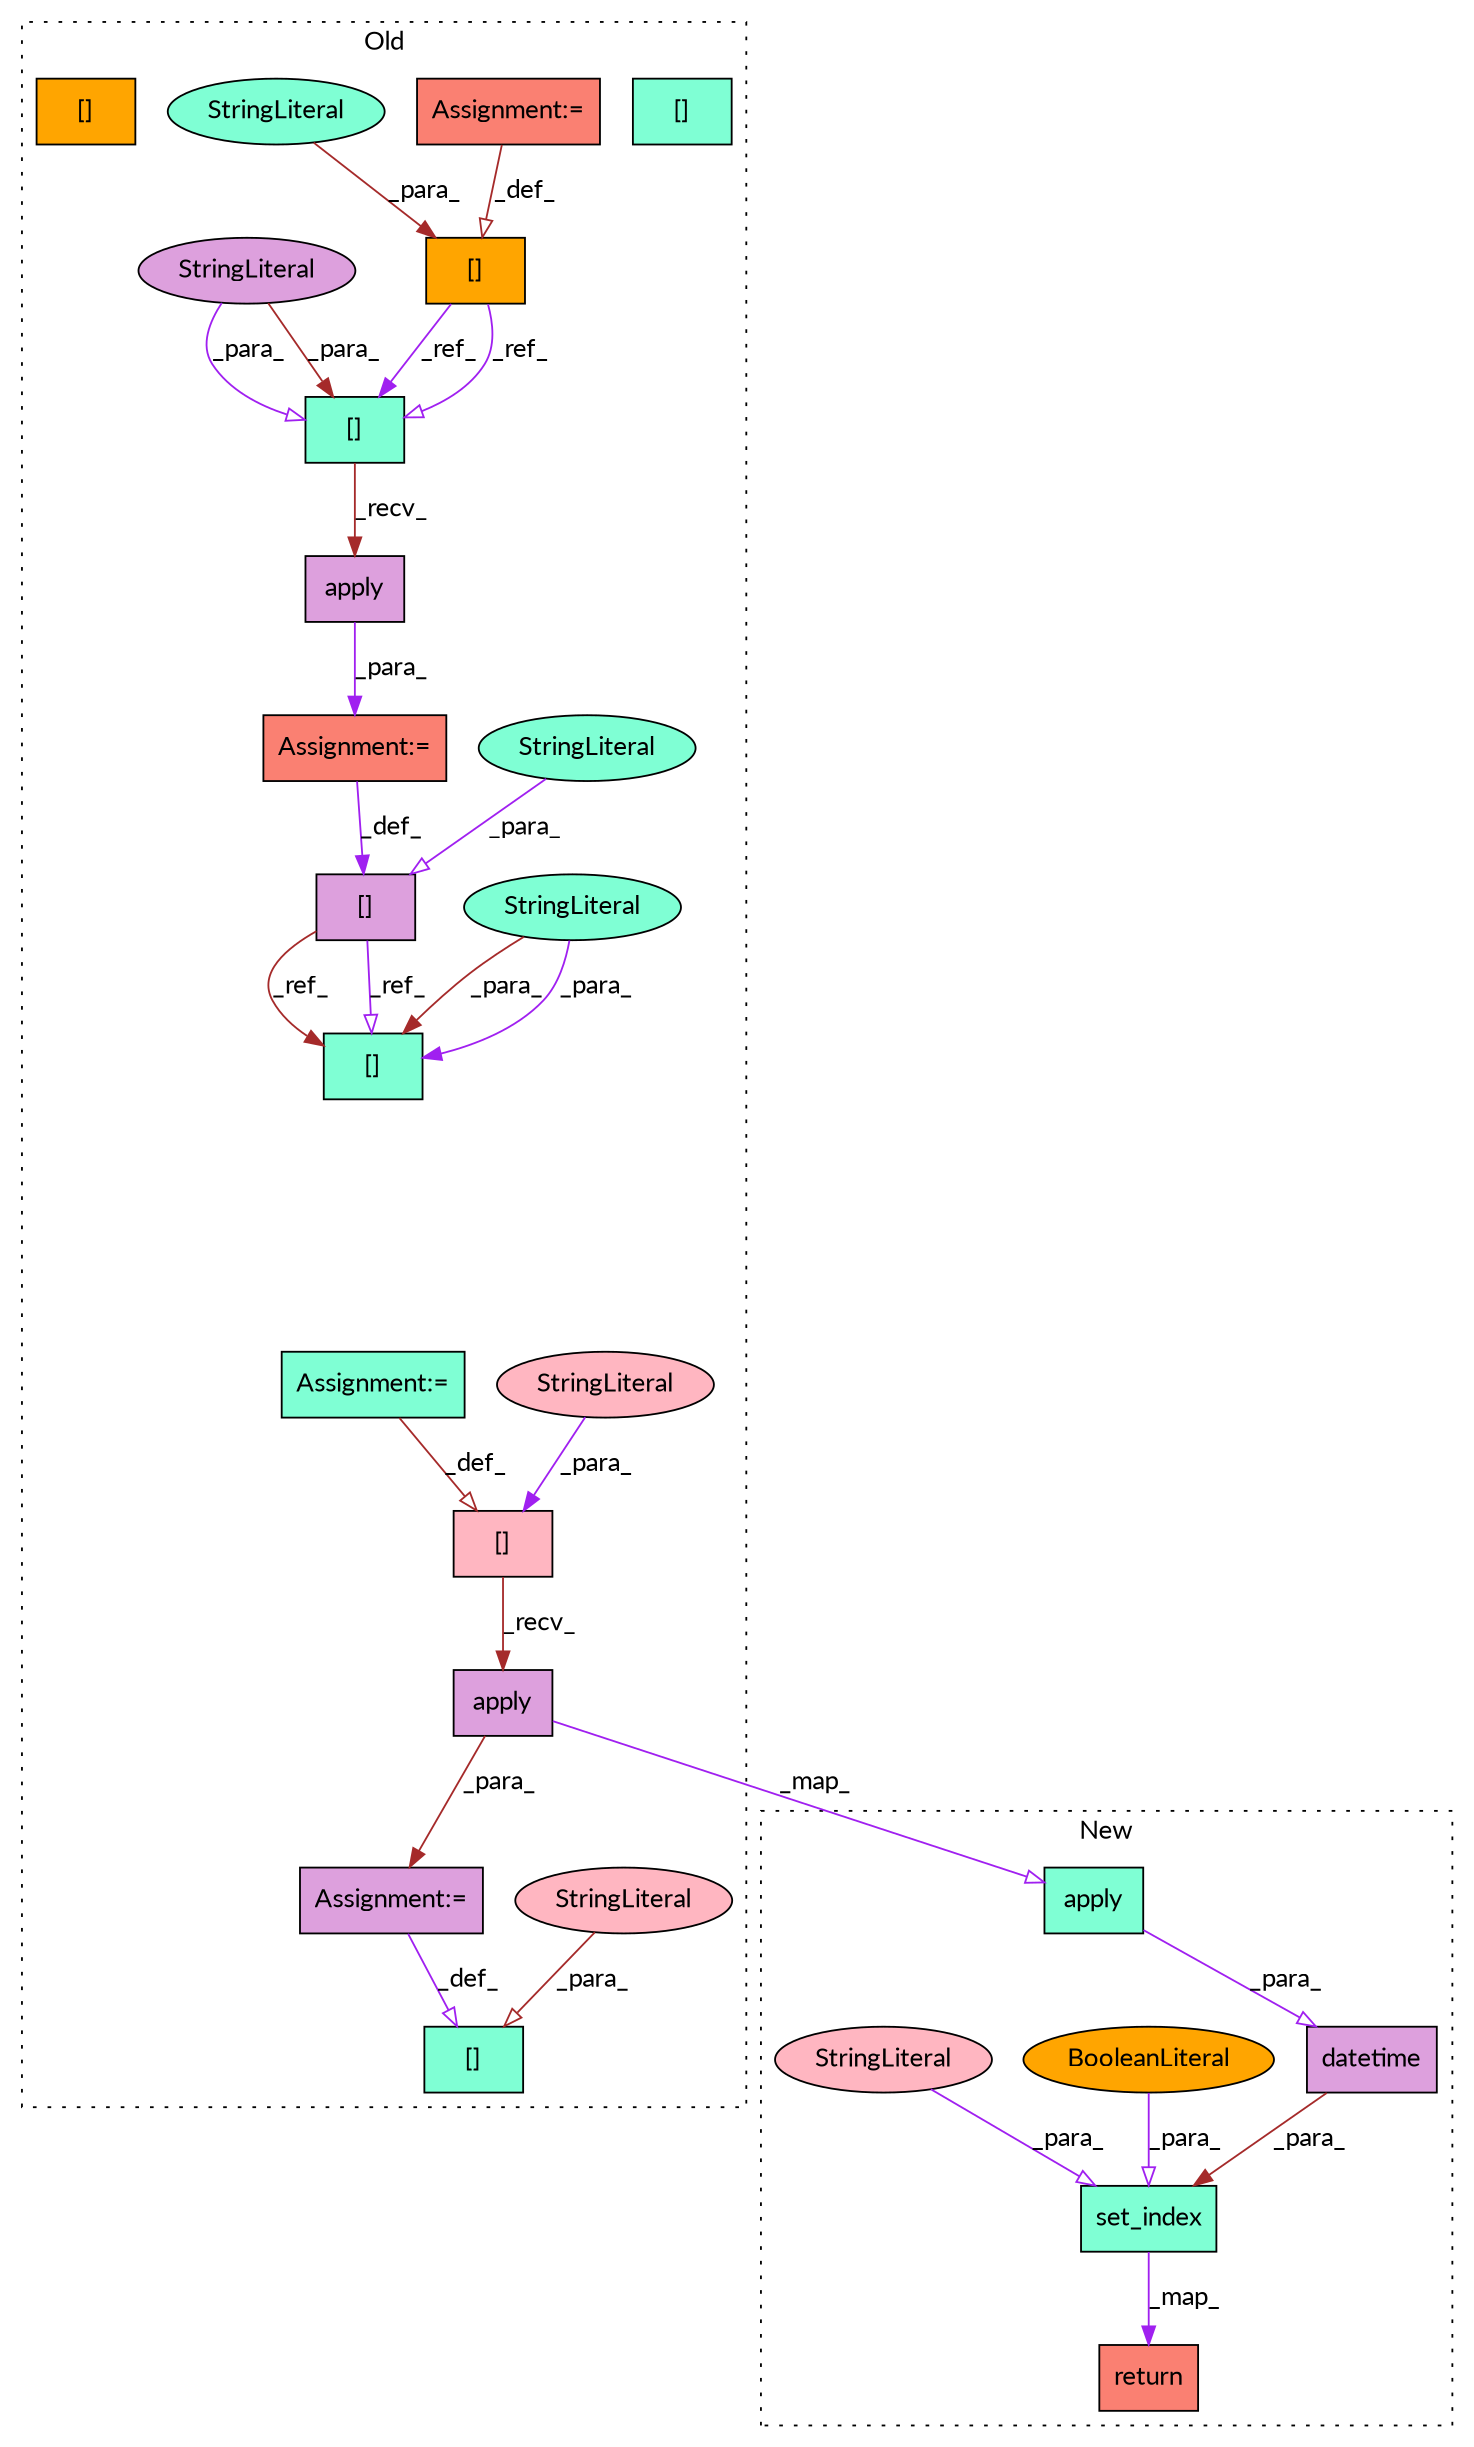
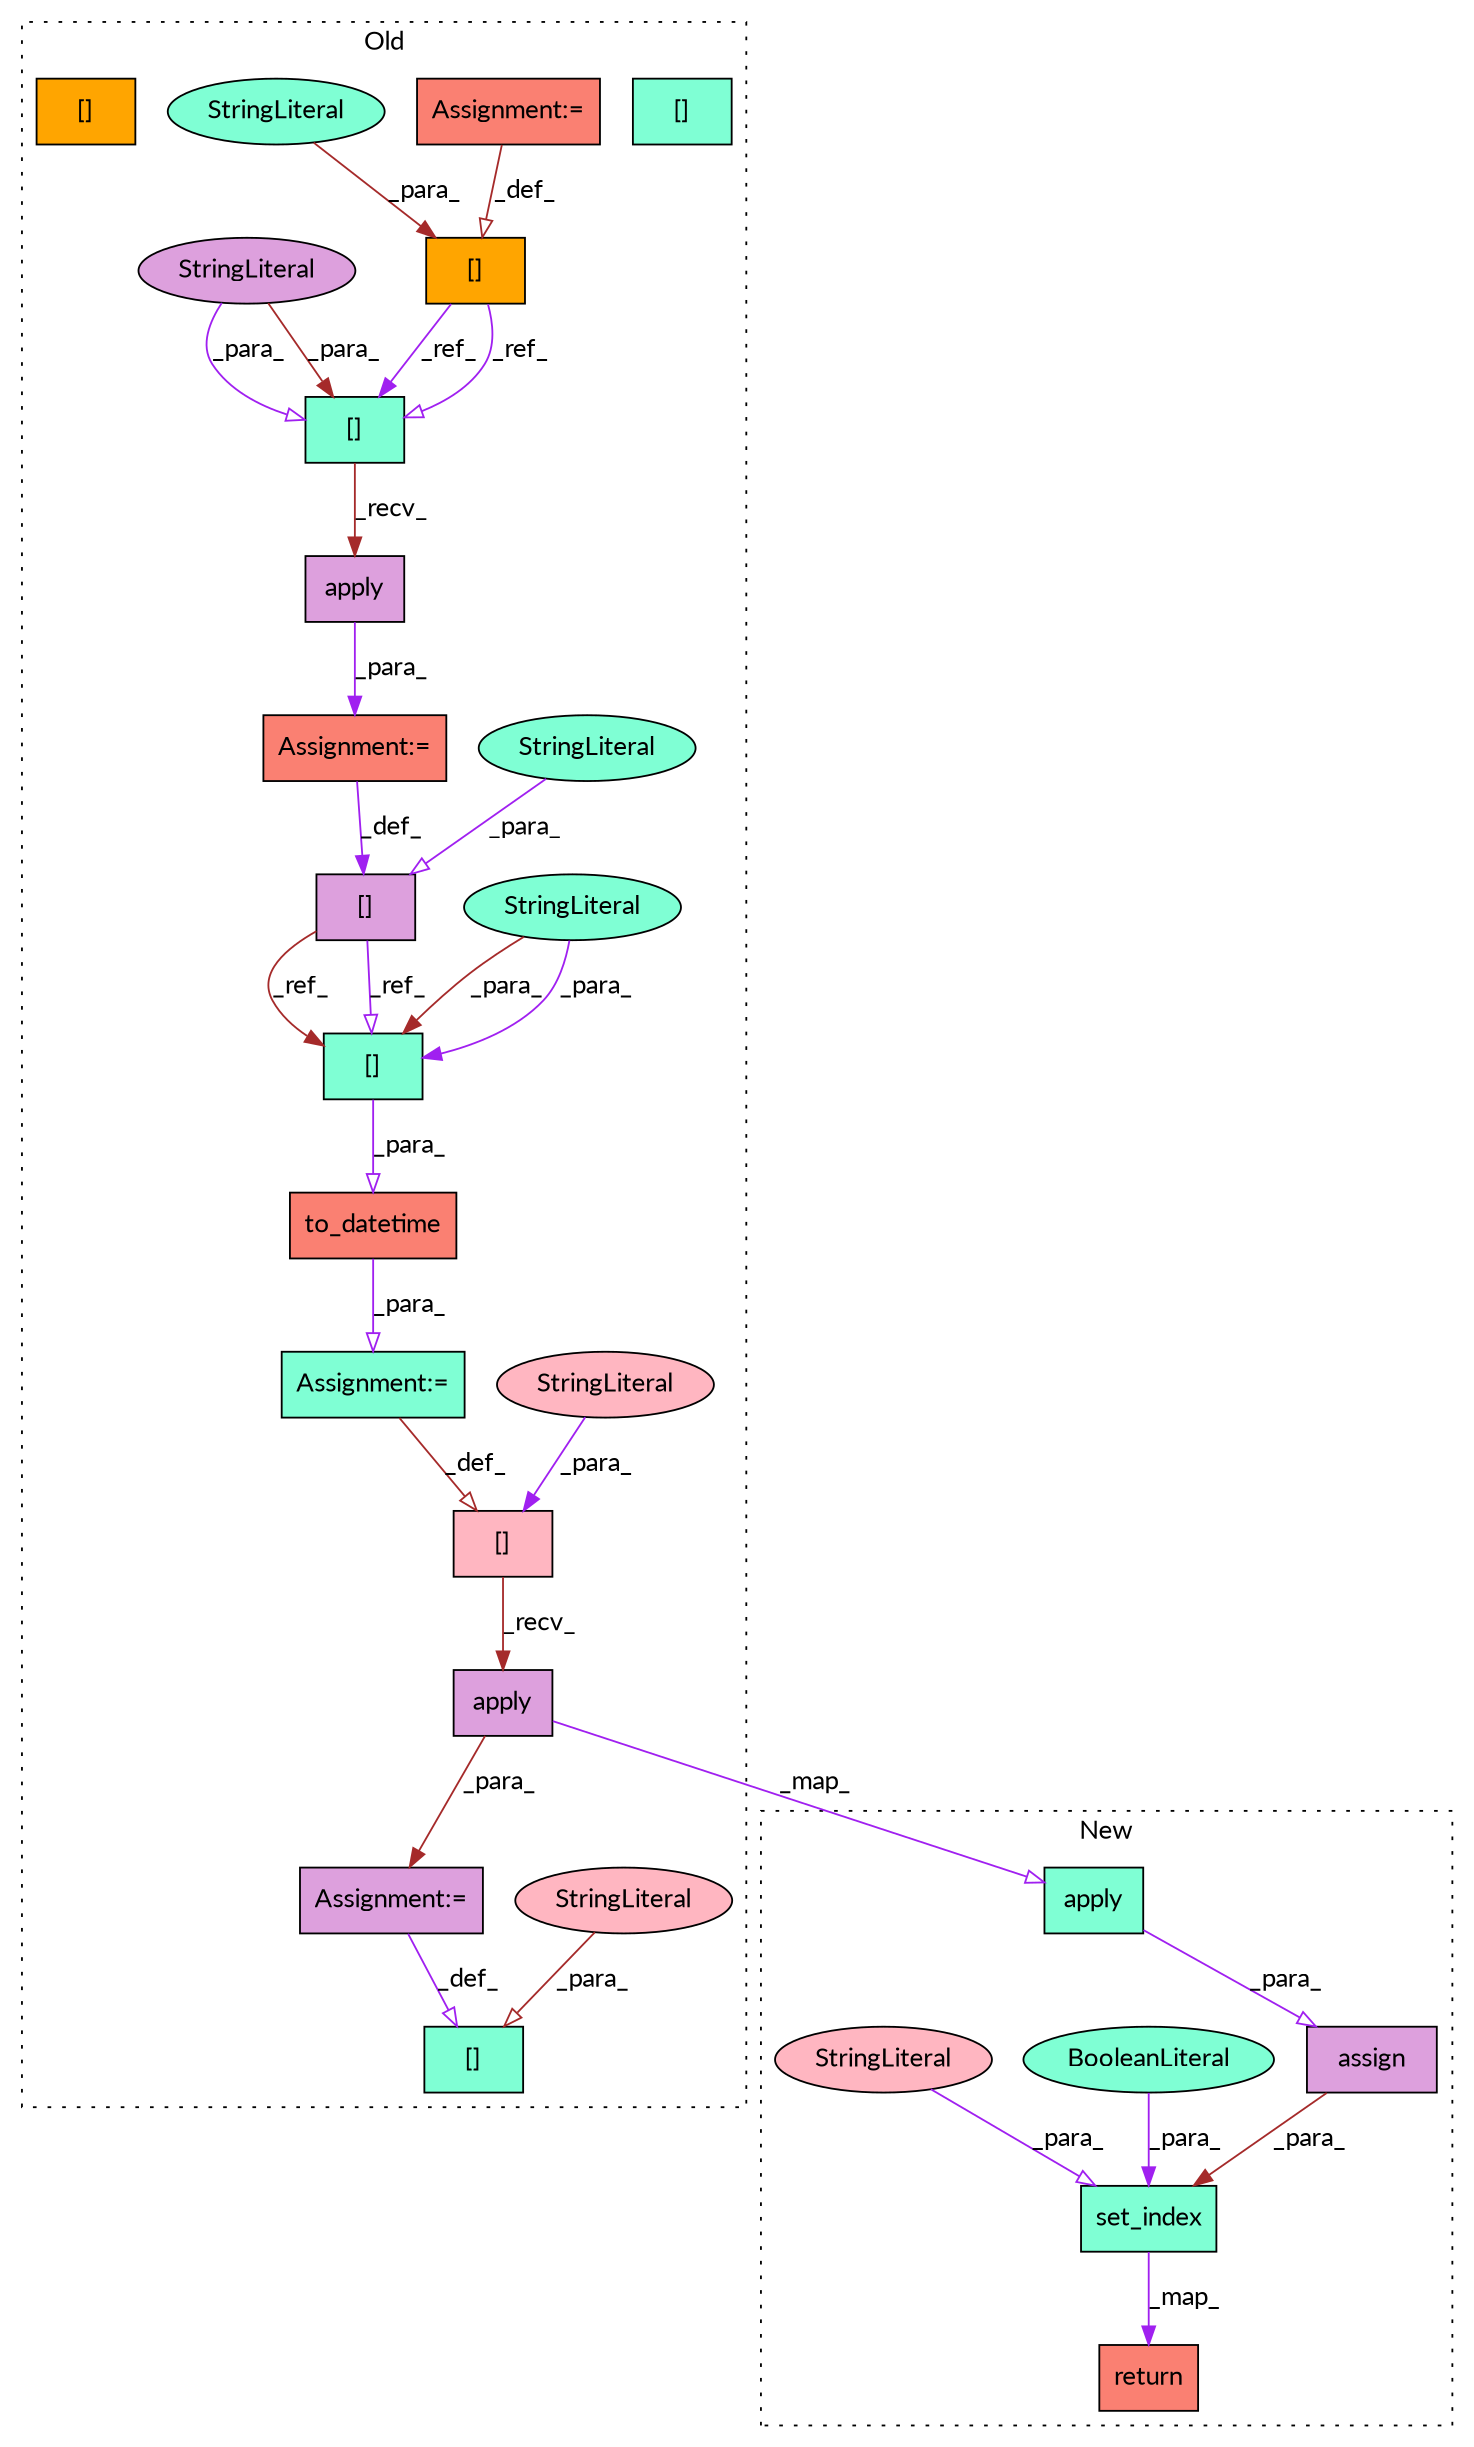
node "to_datetime": added
node "BooleanLiteral": fillcolor orange -> aquamarine
node "datetime": label "datetime" -> "assign"
edge "BooleanLiteral" -> "set_index": arrowhead onormal -> normal
